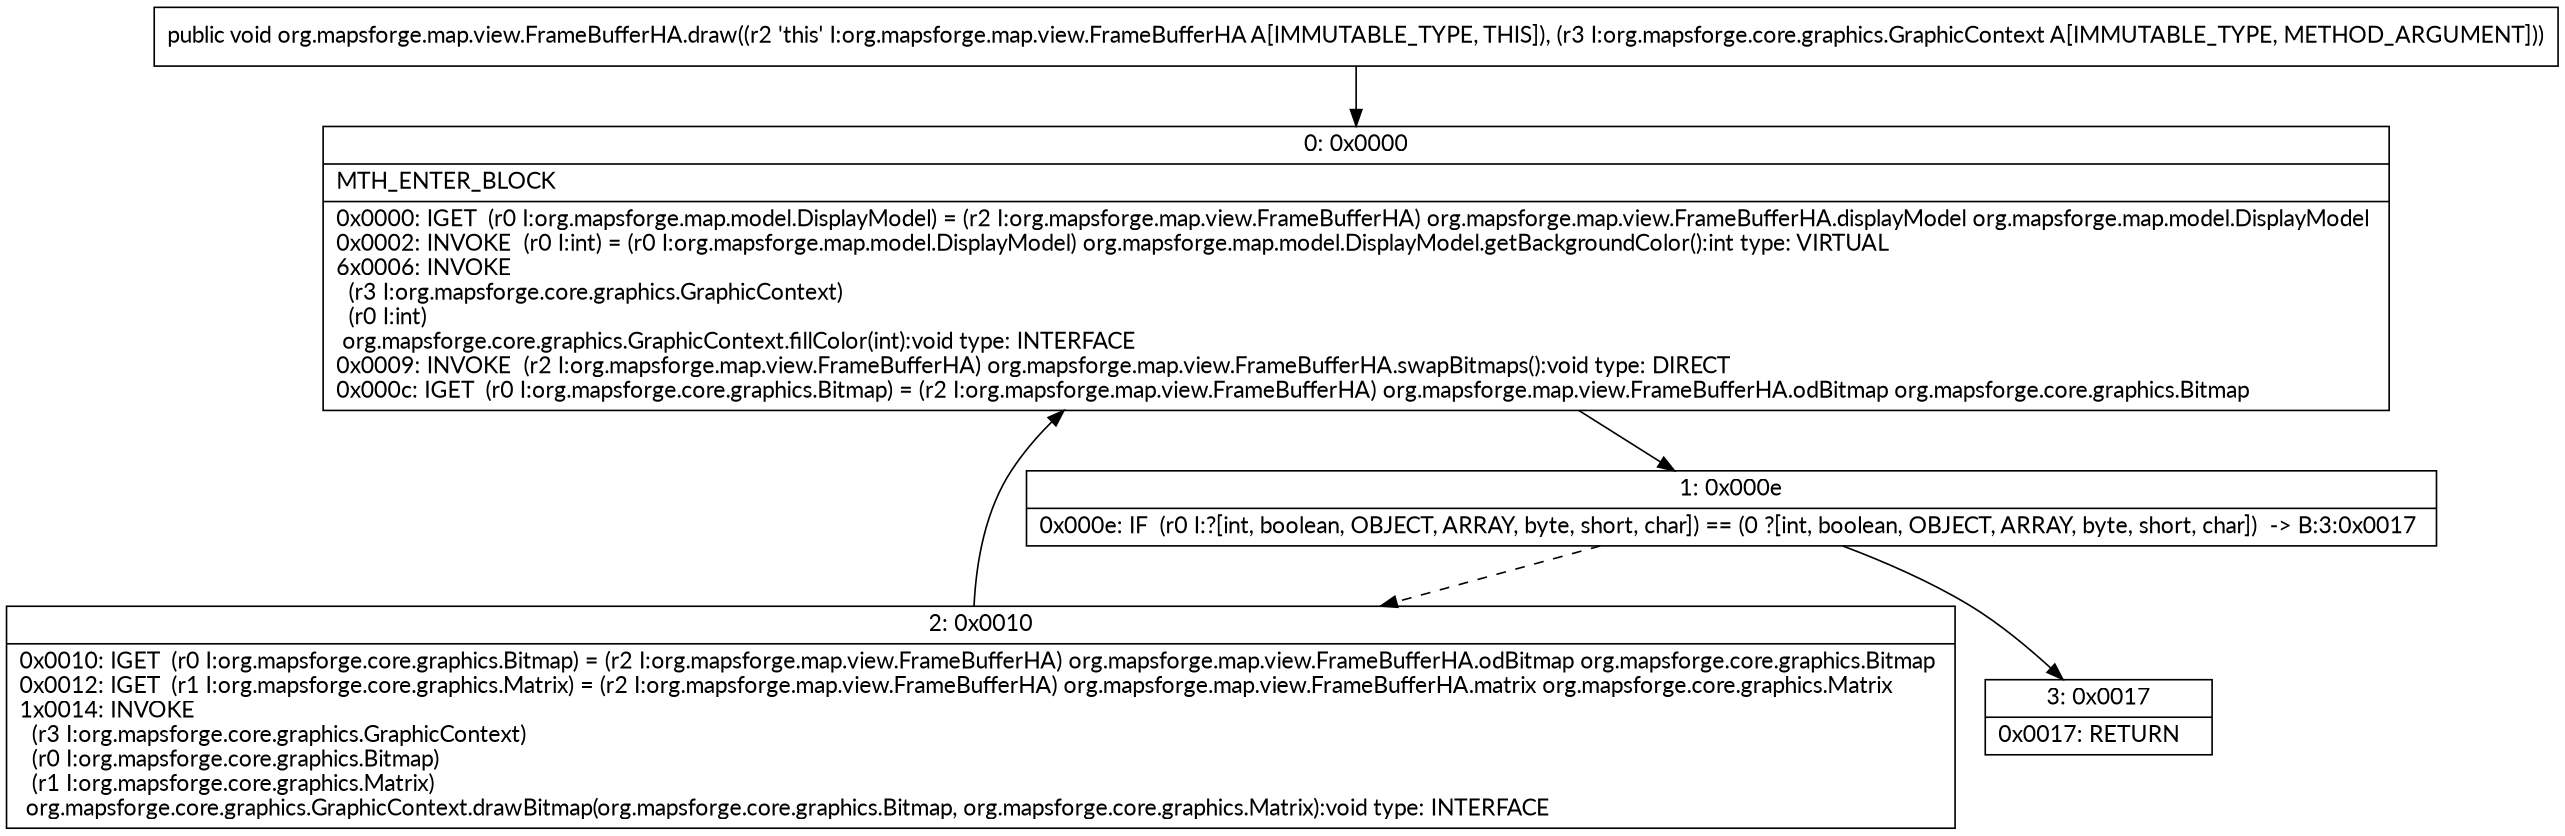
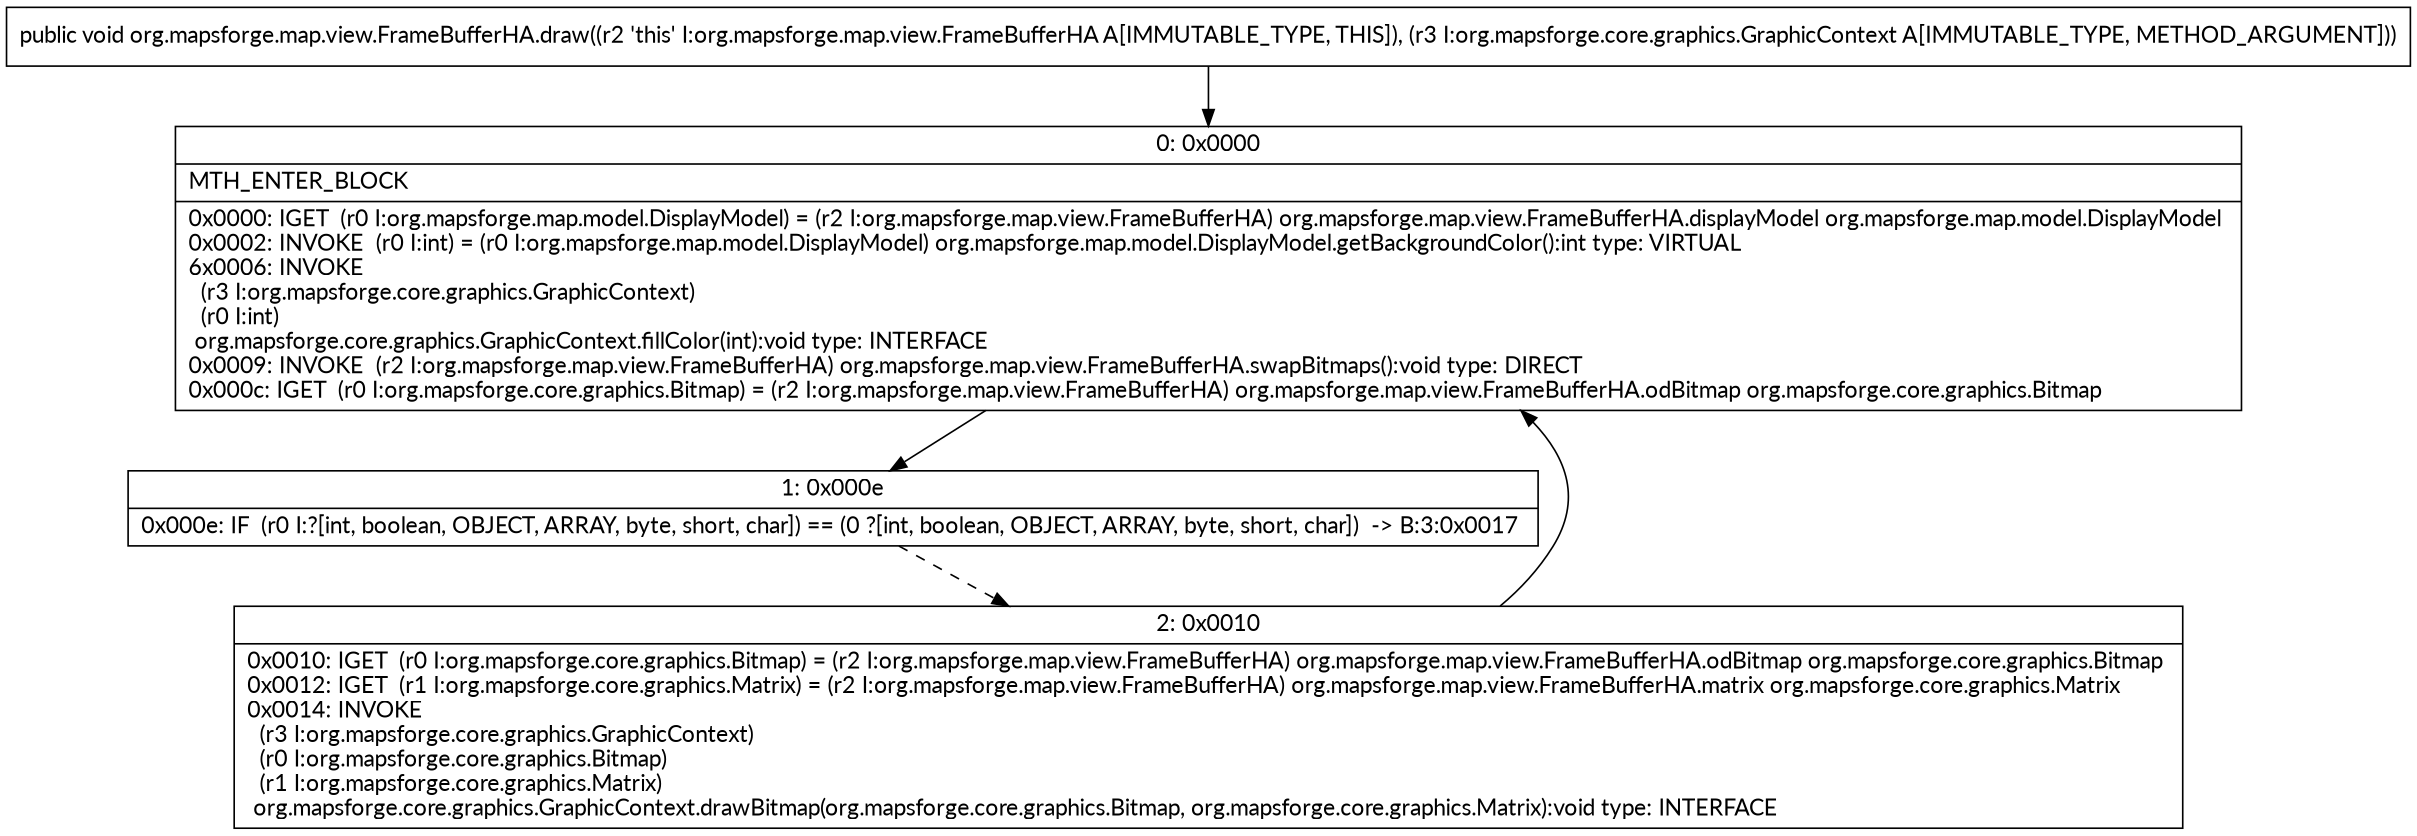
node "2: 0x0010": text "1x0014: INVOKE" -> "0x0014: INVOKE"
node "3: 0x0017": removed
